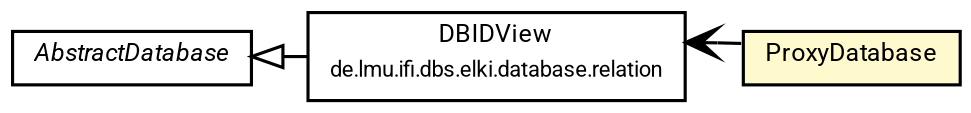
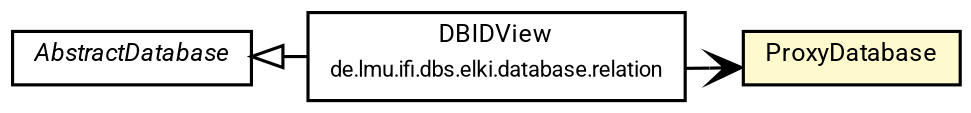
edge "ProxyDatabase" -> "DBIDView": reversed
